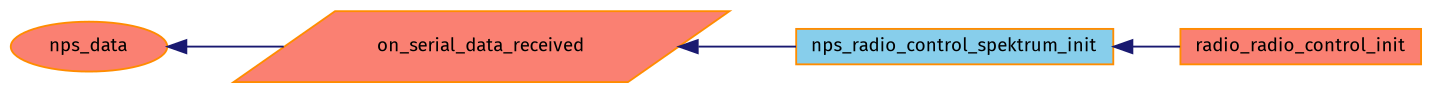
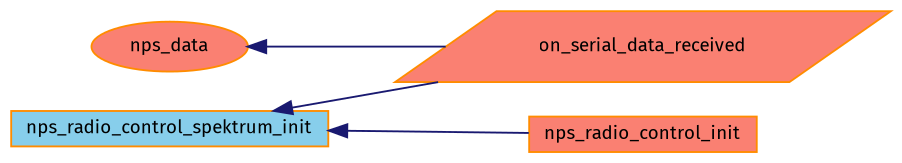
edge "nps_radio_control_spektrum_init" -> "on_serial_data_received": reversed
node "radio_radio_control_init": label "radio_radio_control_init" -> "nps_radio_control_init"
